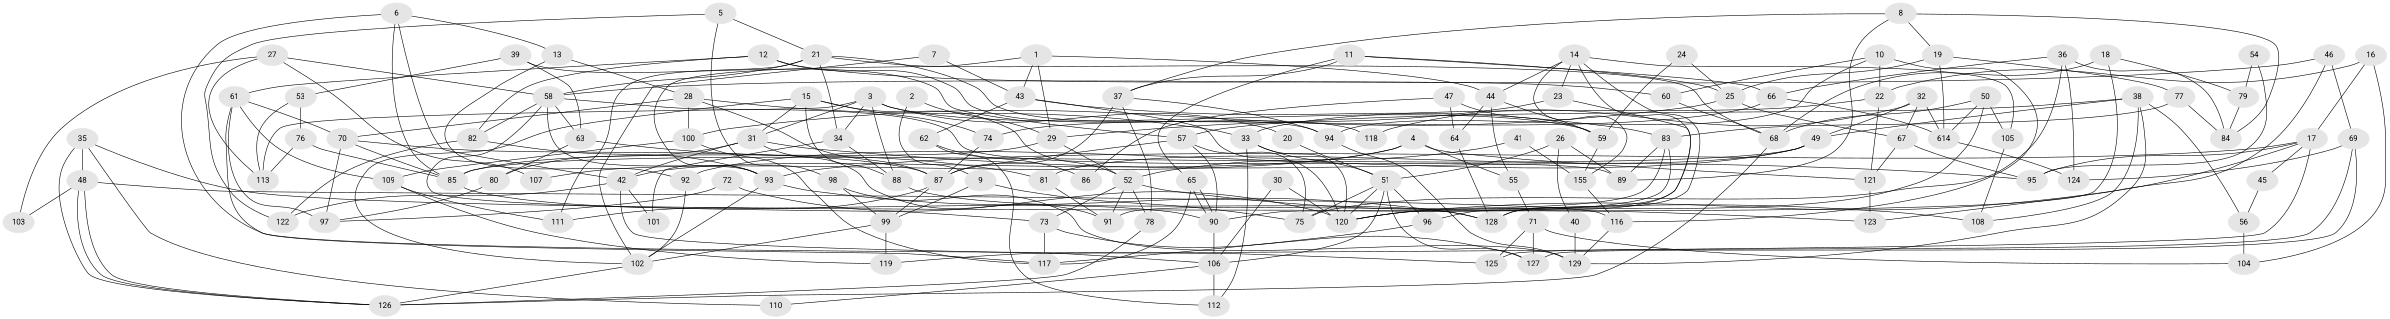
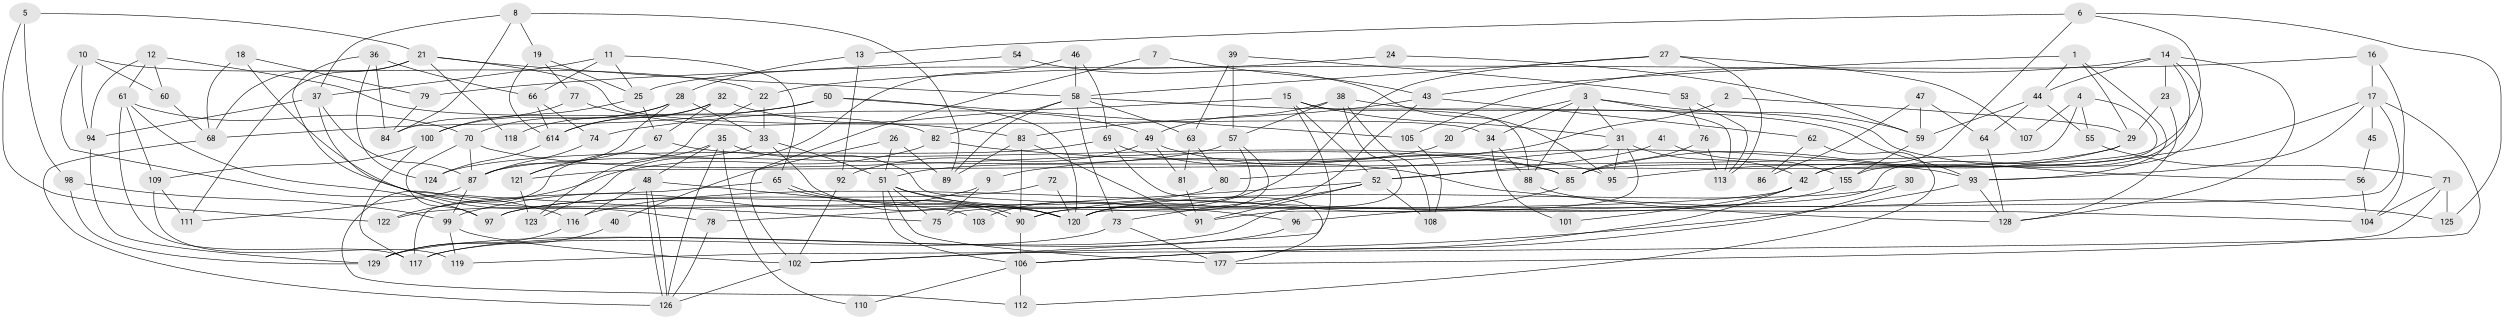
edge "35" -- "104": added
node "127": label "127" -> "177"
